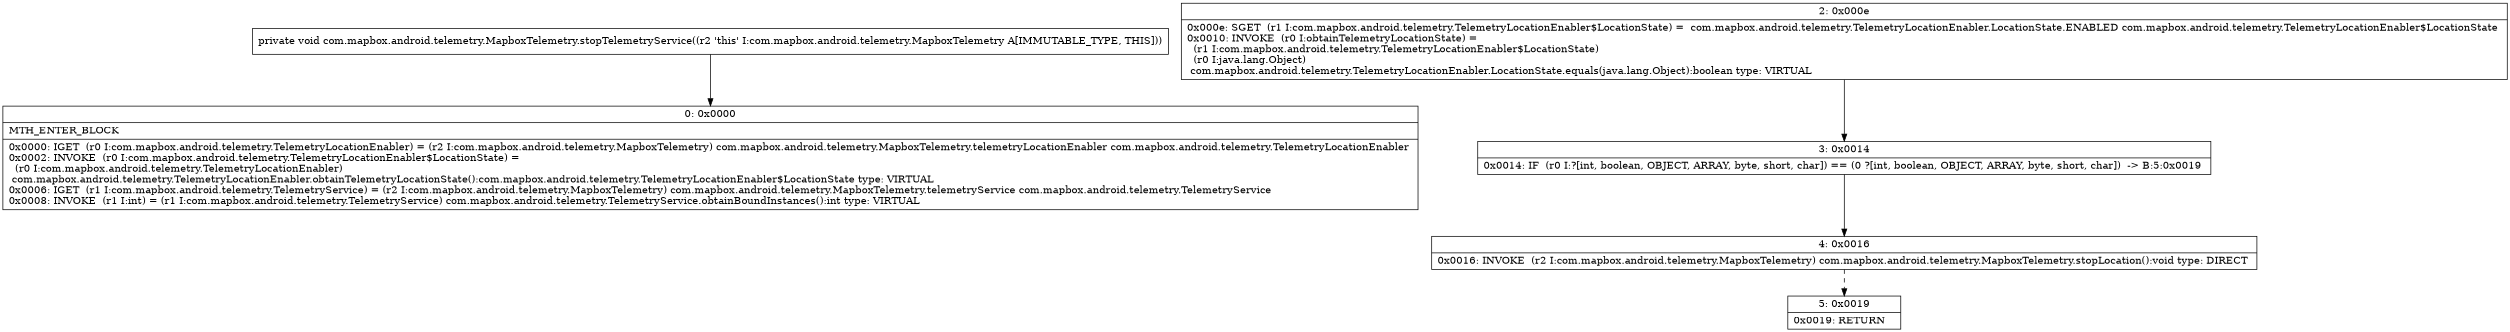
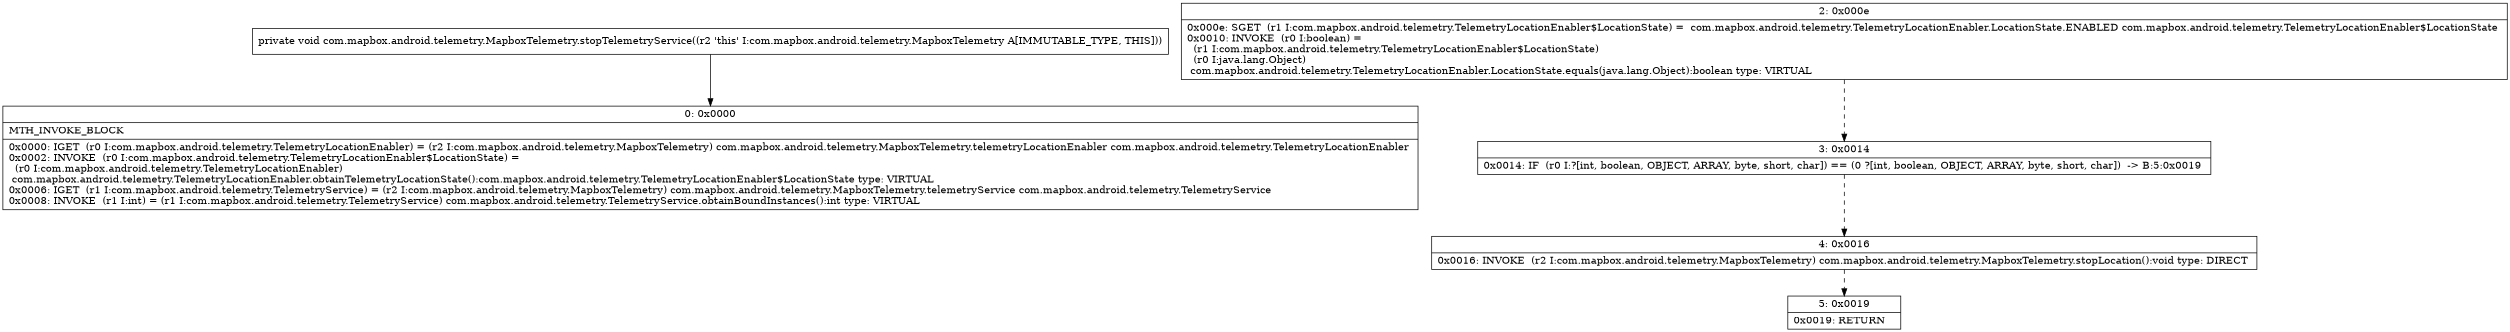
node "2: 0x000e": text "0x0010: INVOKE  (r0 I:obtainTelemetryLocationState) =" -> "0x0010: INVOKE  (r0 I:boolean) ="
edge "2: 0x000e" -> "3: 0x0014": style solid -> dashed
node "0: 0x0000": text "MTH_ENTER_BLOCK" -> "MTH_INVOKE_BLOCK"
edge "3: 0x0014" -> "4: 0x0016": style solid -> dashed
